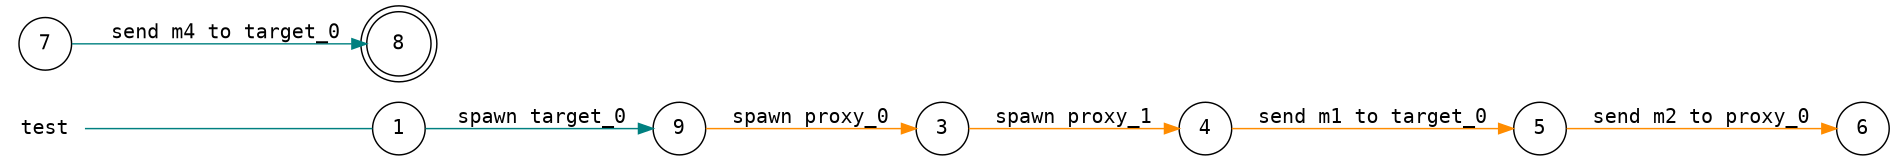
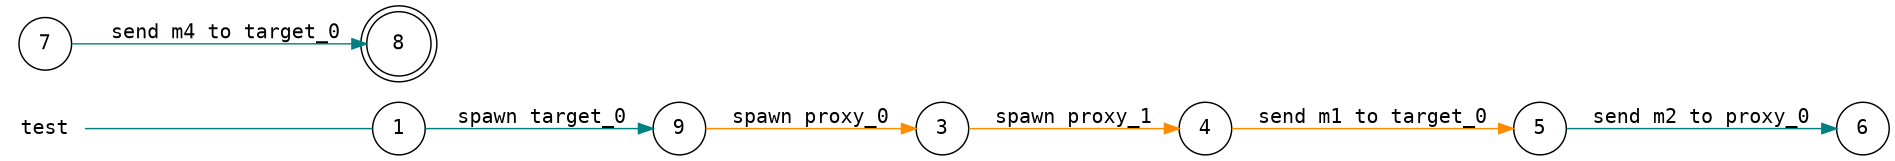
edge "5" -> "6": color darkorange -> teal
